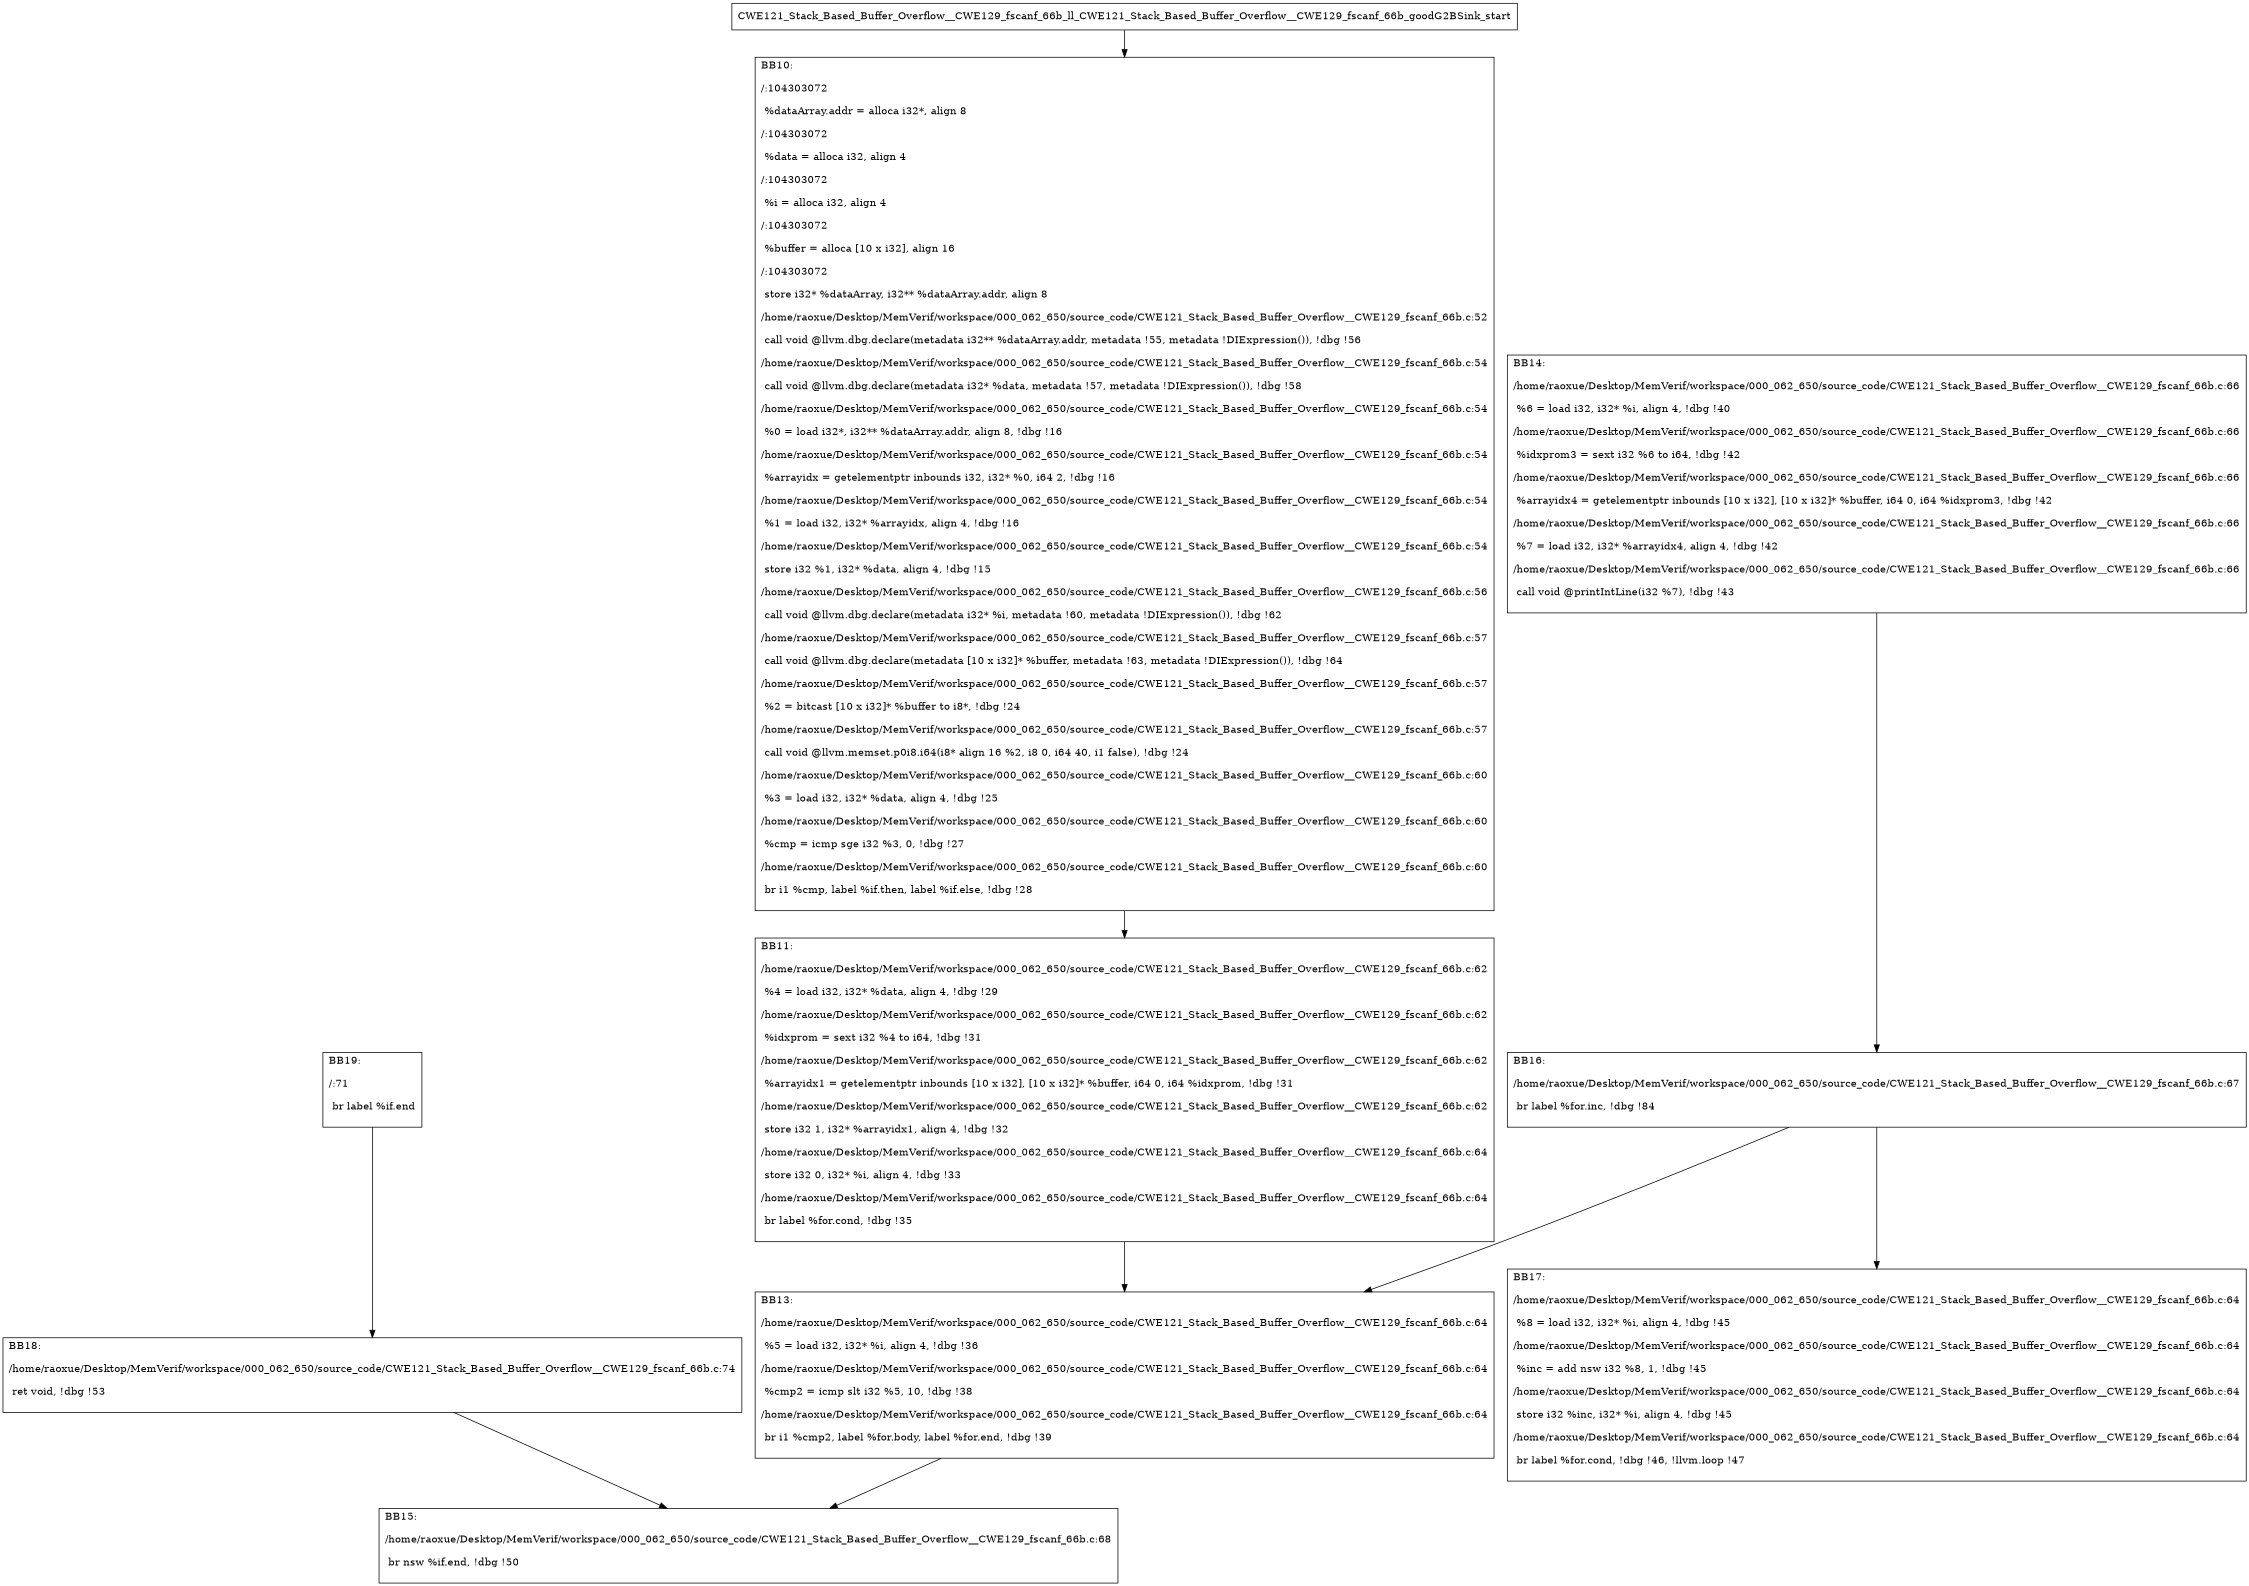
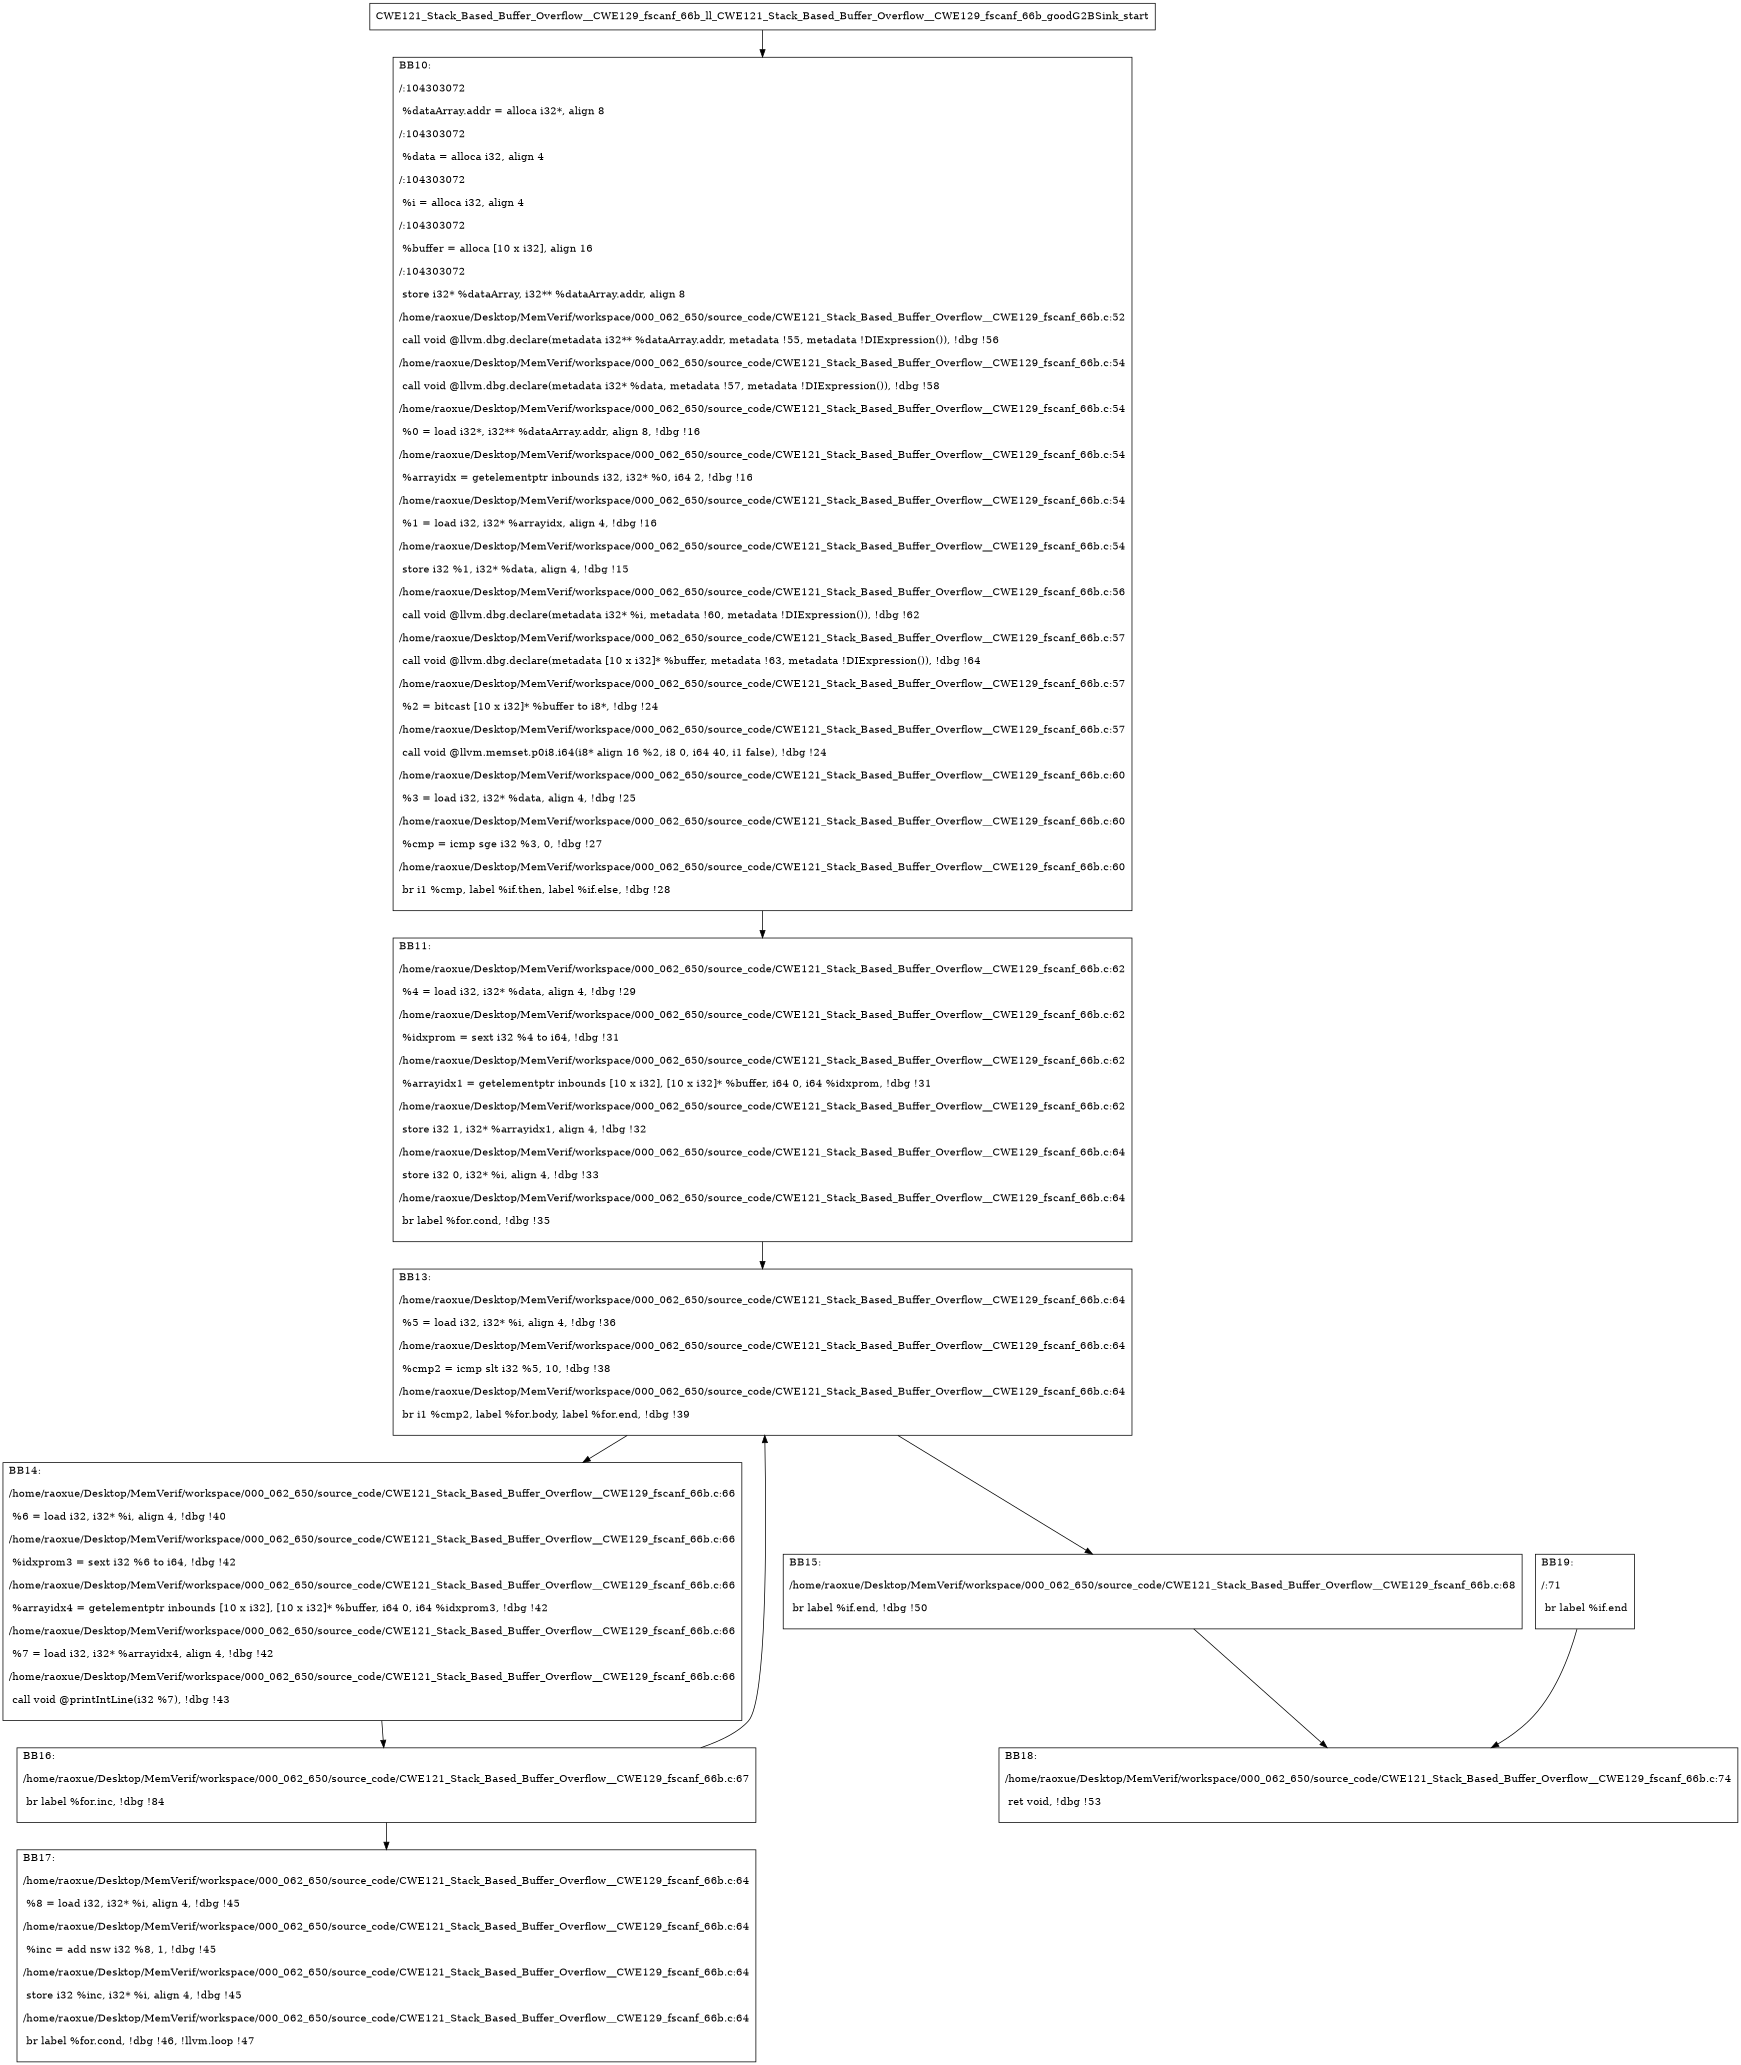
edge "BB13:" -> "BB14:": added
edge "BB18:" -> "BB15:": reversed
node "BB15:": text "br nsw %if.end, !dbg !50" -> "br label %if.end, !dbg !50"
